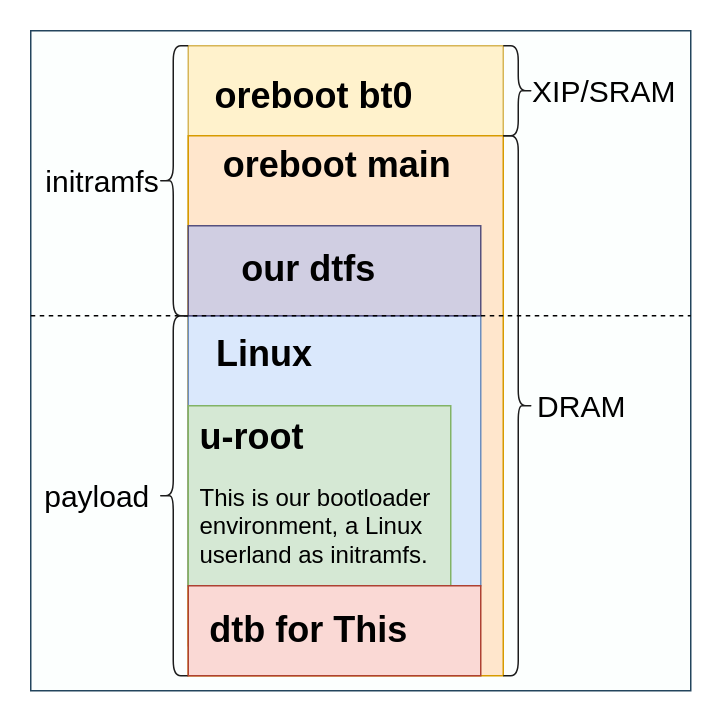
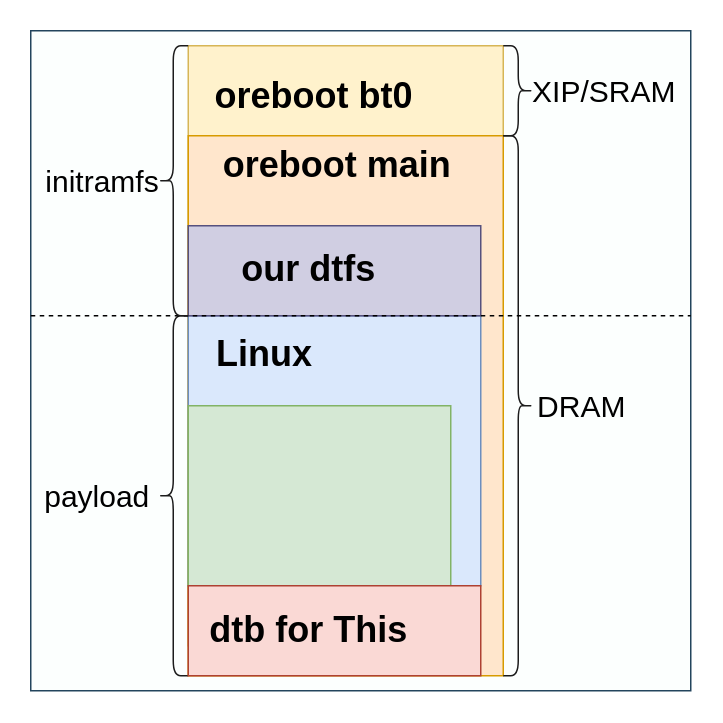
node "u-root This is our bootloader environment, a Linux userland as initramfs.": removed
